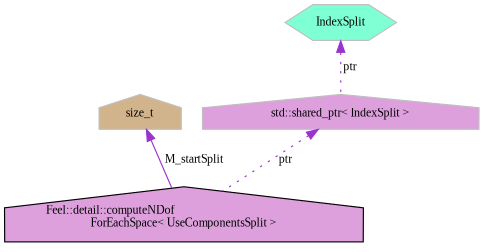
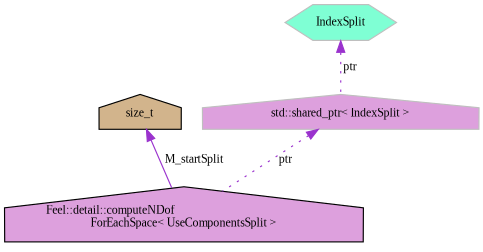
node "size_t": color grey75 -> black
